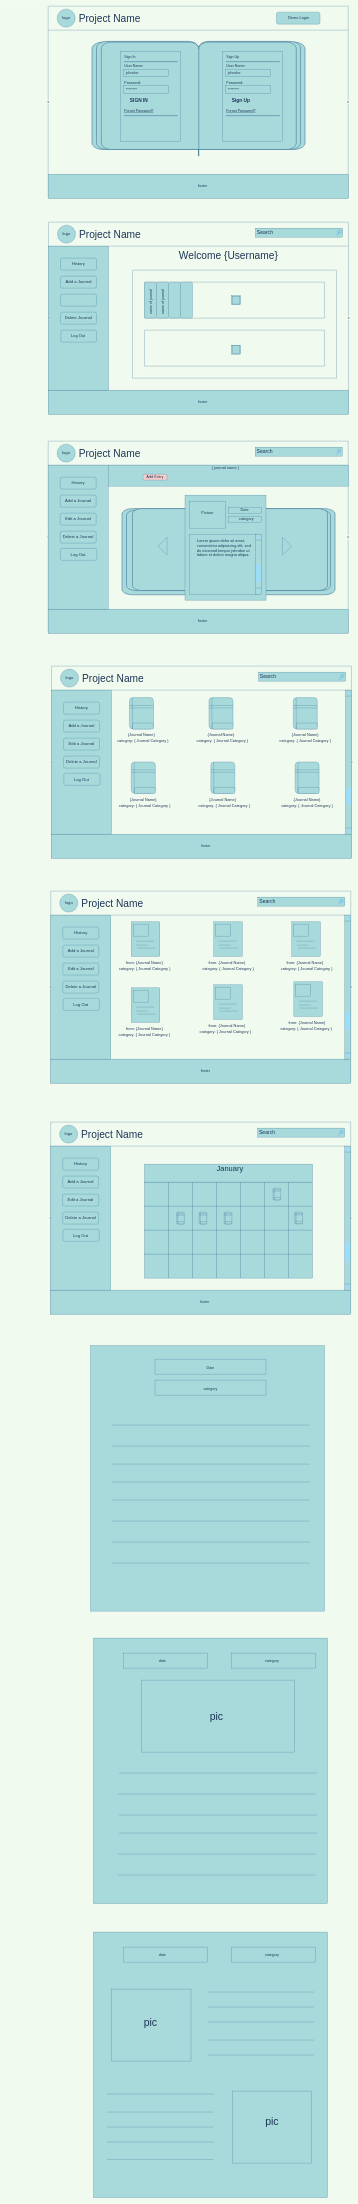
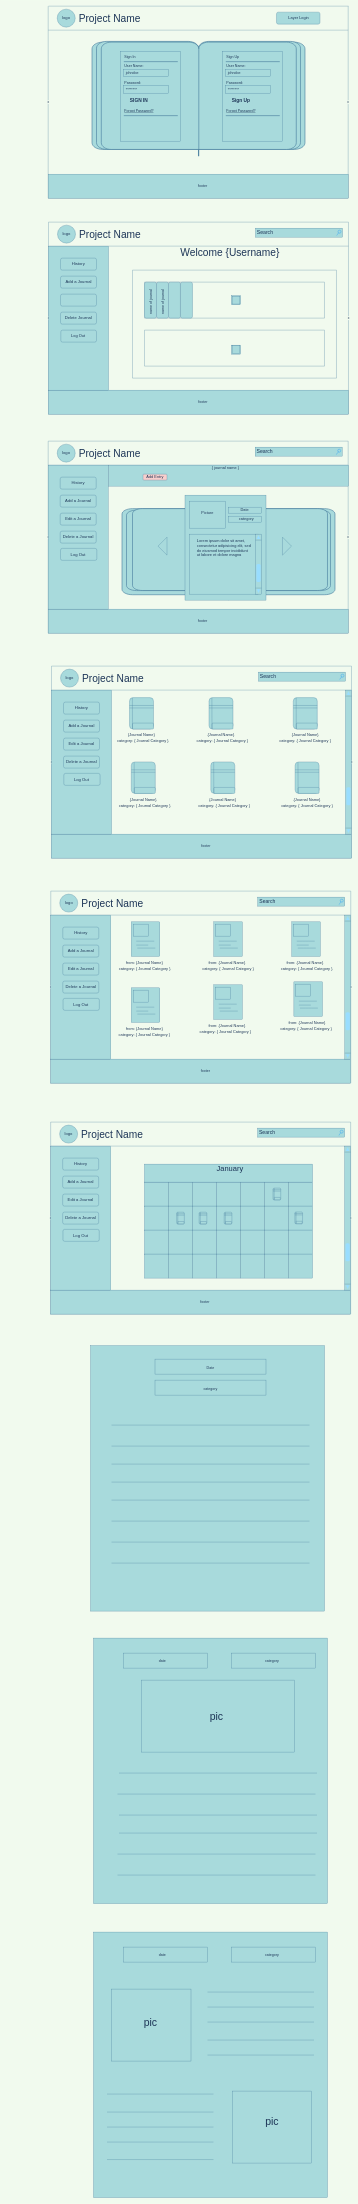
node "Demo Login": label "Demo Login" -> "Layer Login"
node "Welcome {Username}": moved (228, 255) -> (230, 252)
node "Lorem ipsum dolor sit amet, consectetur adipisicing elit, sed do eiusmod tempor johndoe ut labore et dolore magna aliqua.": label "Lorem ipsum dolor sit amet, consectetur adipisicing elit, sed do eiusmod tempor johndoe ut labore et dolore magna aliqua." -> "Lorem ipsum dolor sit amet, consectetur adipisicing elit, sed do eiusmod tempor incididunt ut labore et dolore magna aliqua."
